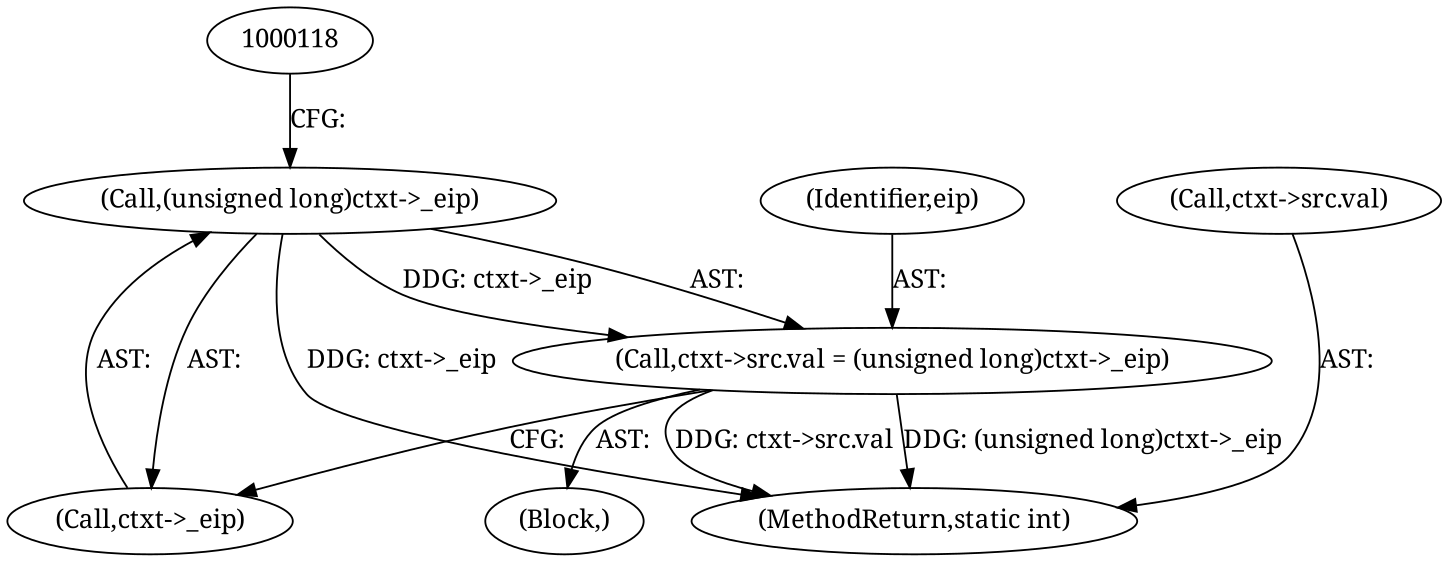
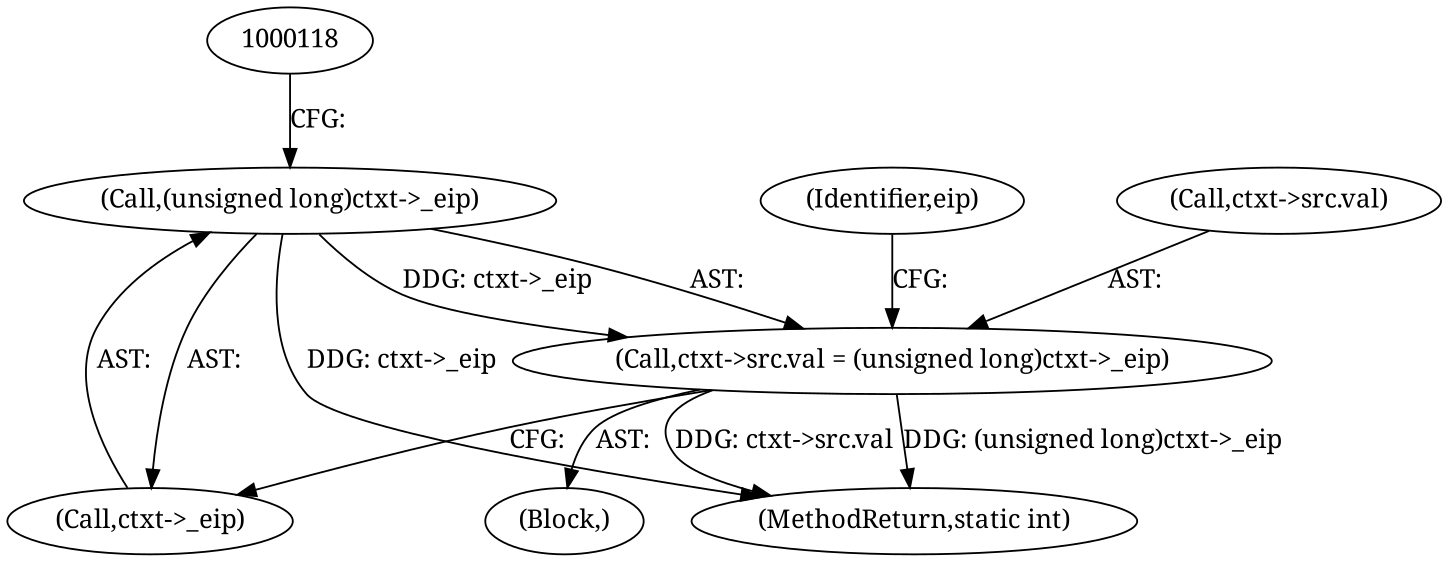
edge "(Identifier,eip)" -> "(Call,ctxt->src.val = (unsigned long)ctxt->_eip)": label "AST: " -> "CFG: "
edge "(Call,ctxt->src.val)" -> "(MethodReturn,static int)": now "(Call,ctxt->src.val)" -> "(Call,ctxt->src.val = (unsigned long)ctxt->_eip)"
